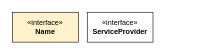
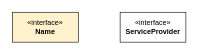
node "«interface» ServiceProvider": moved (120, 27) -> (153, 27)
